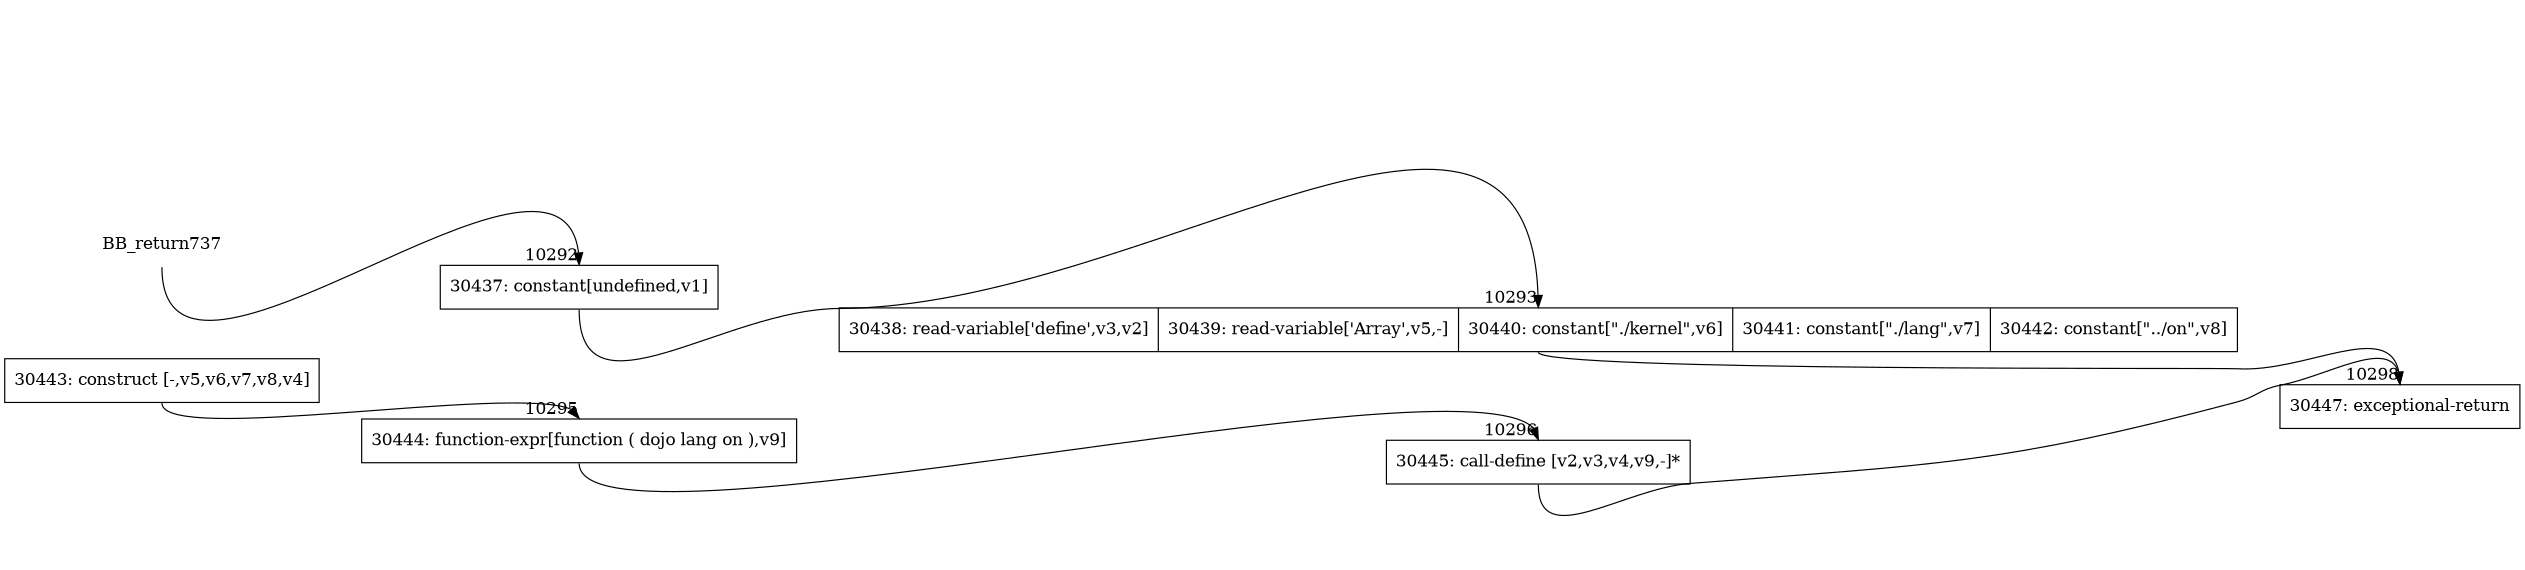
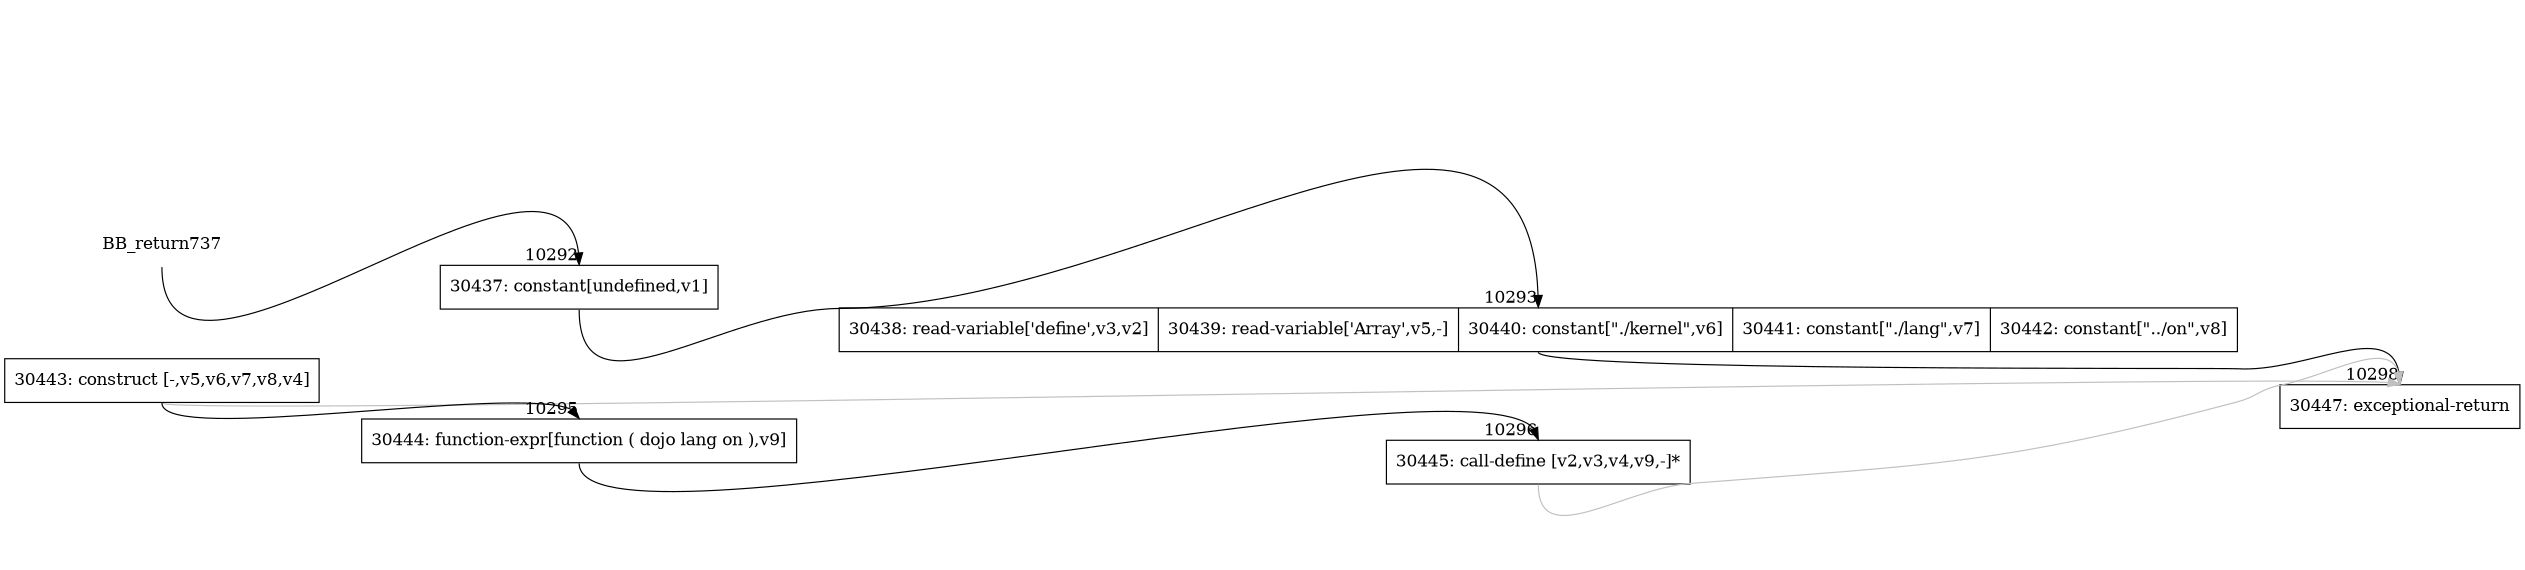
edge "30443: construct [-,v5,v6,v7,v8,v4]" -> "30447: exceptional-return": added
edge "30445: call-define [v2,v3,v4,v9,-]*" -> "30447: exceptional-return": color black -> gray
